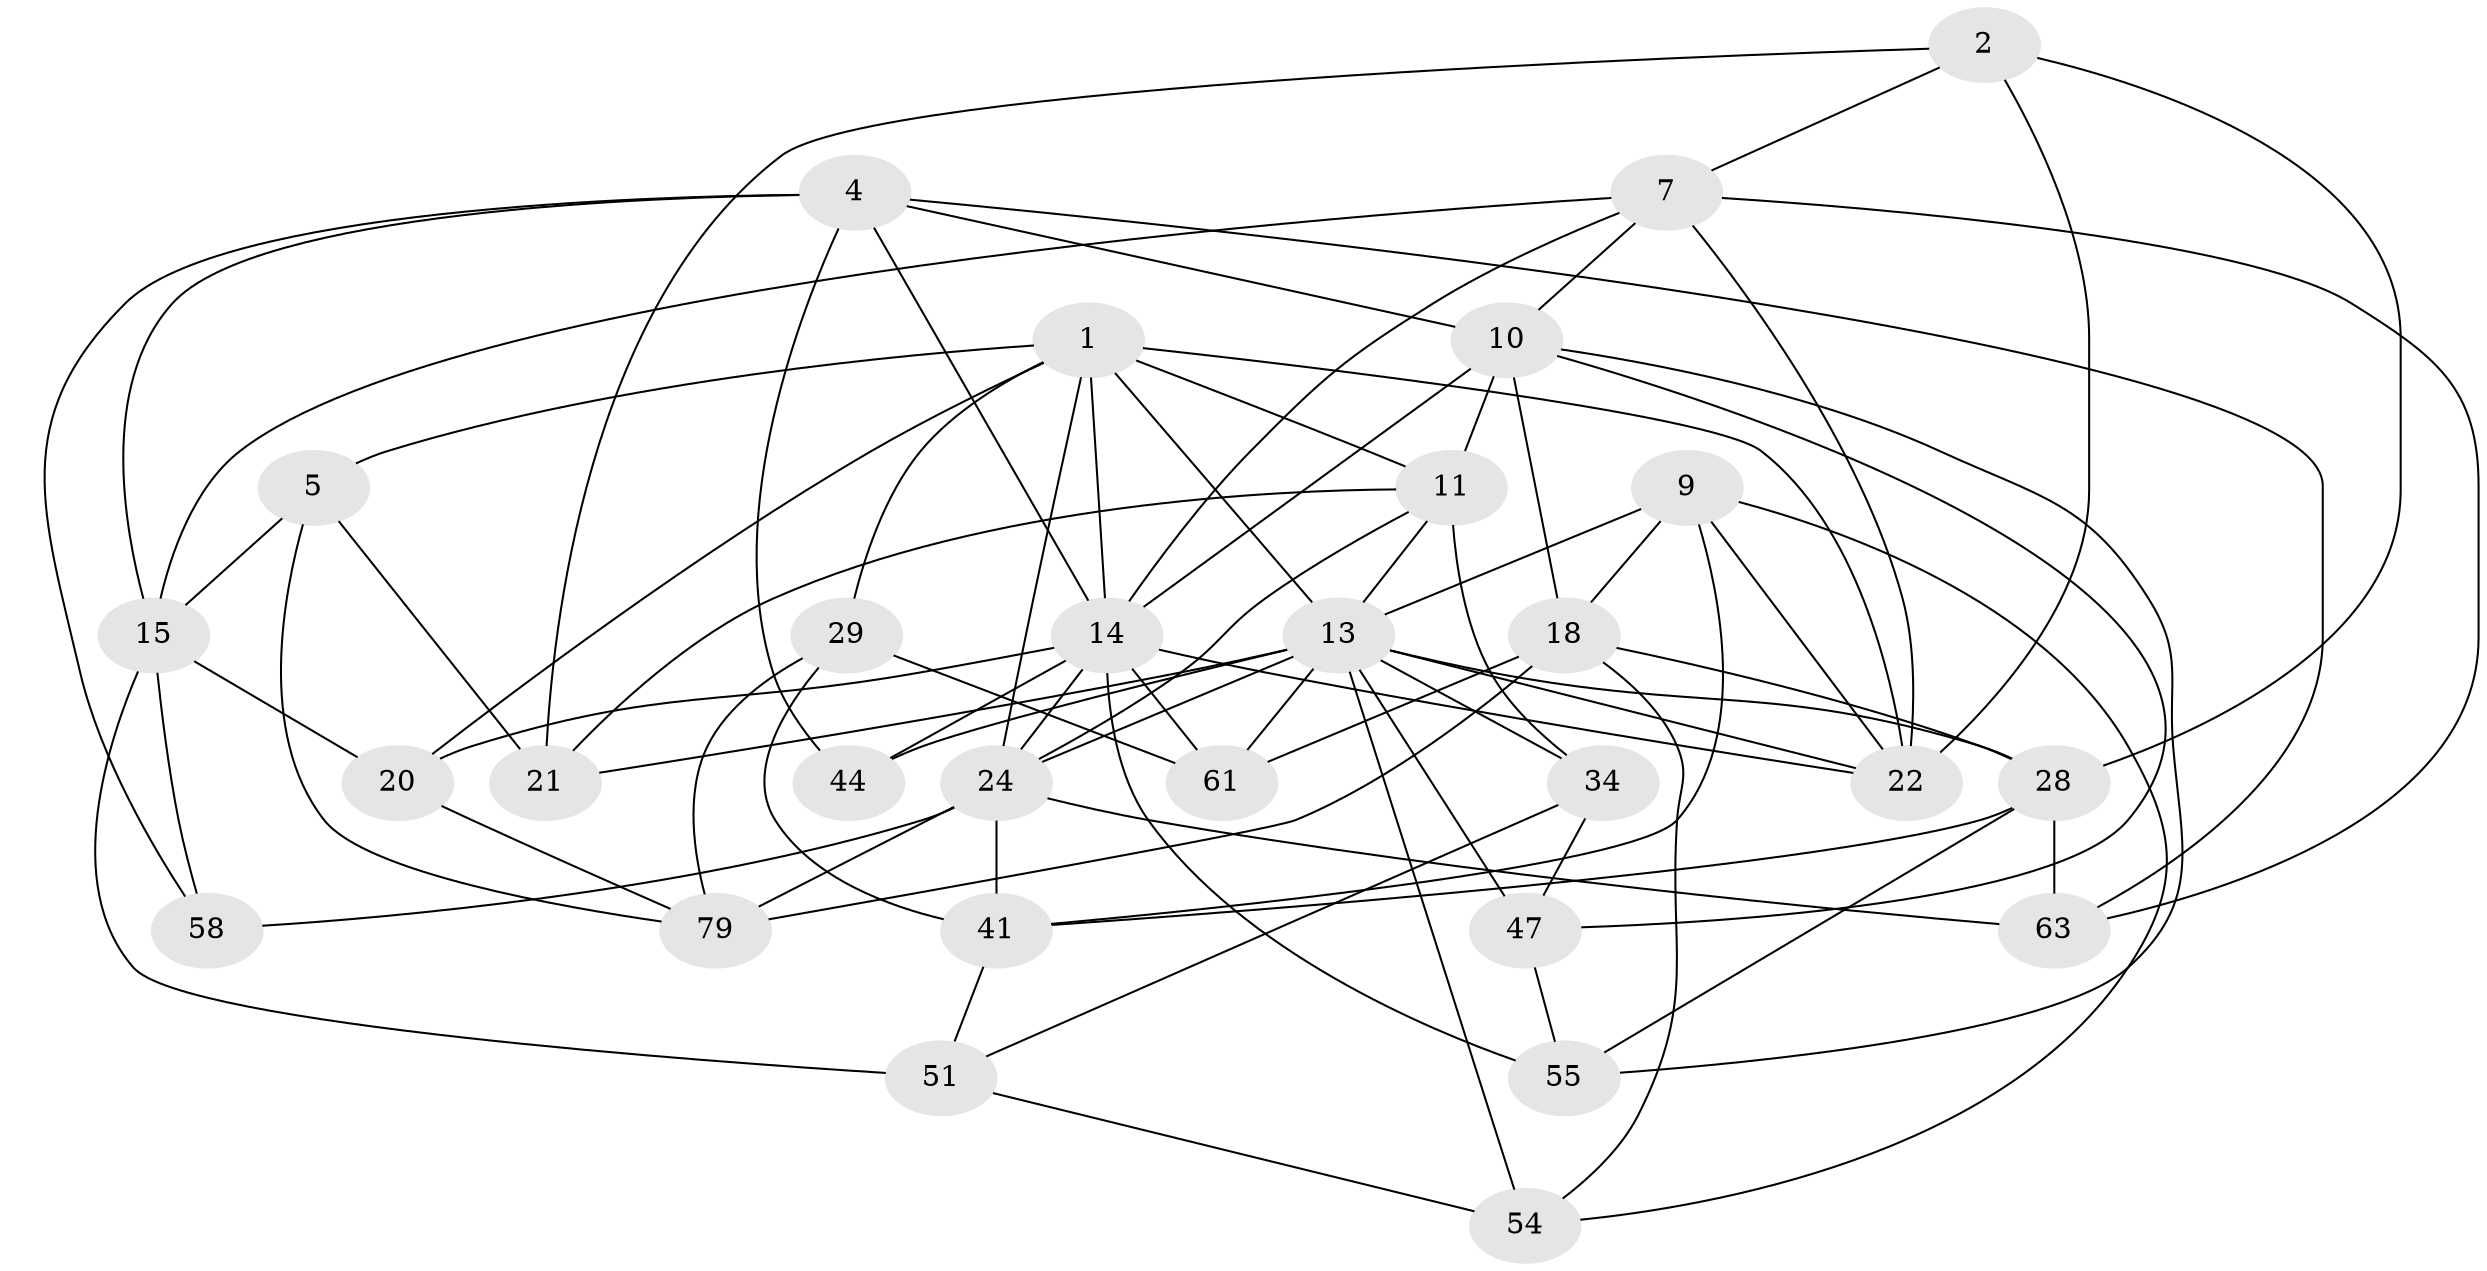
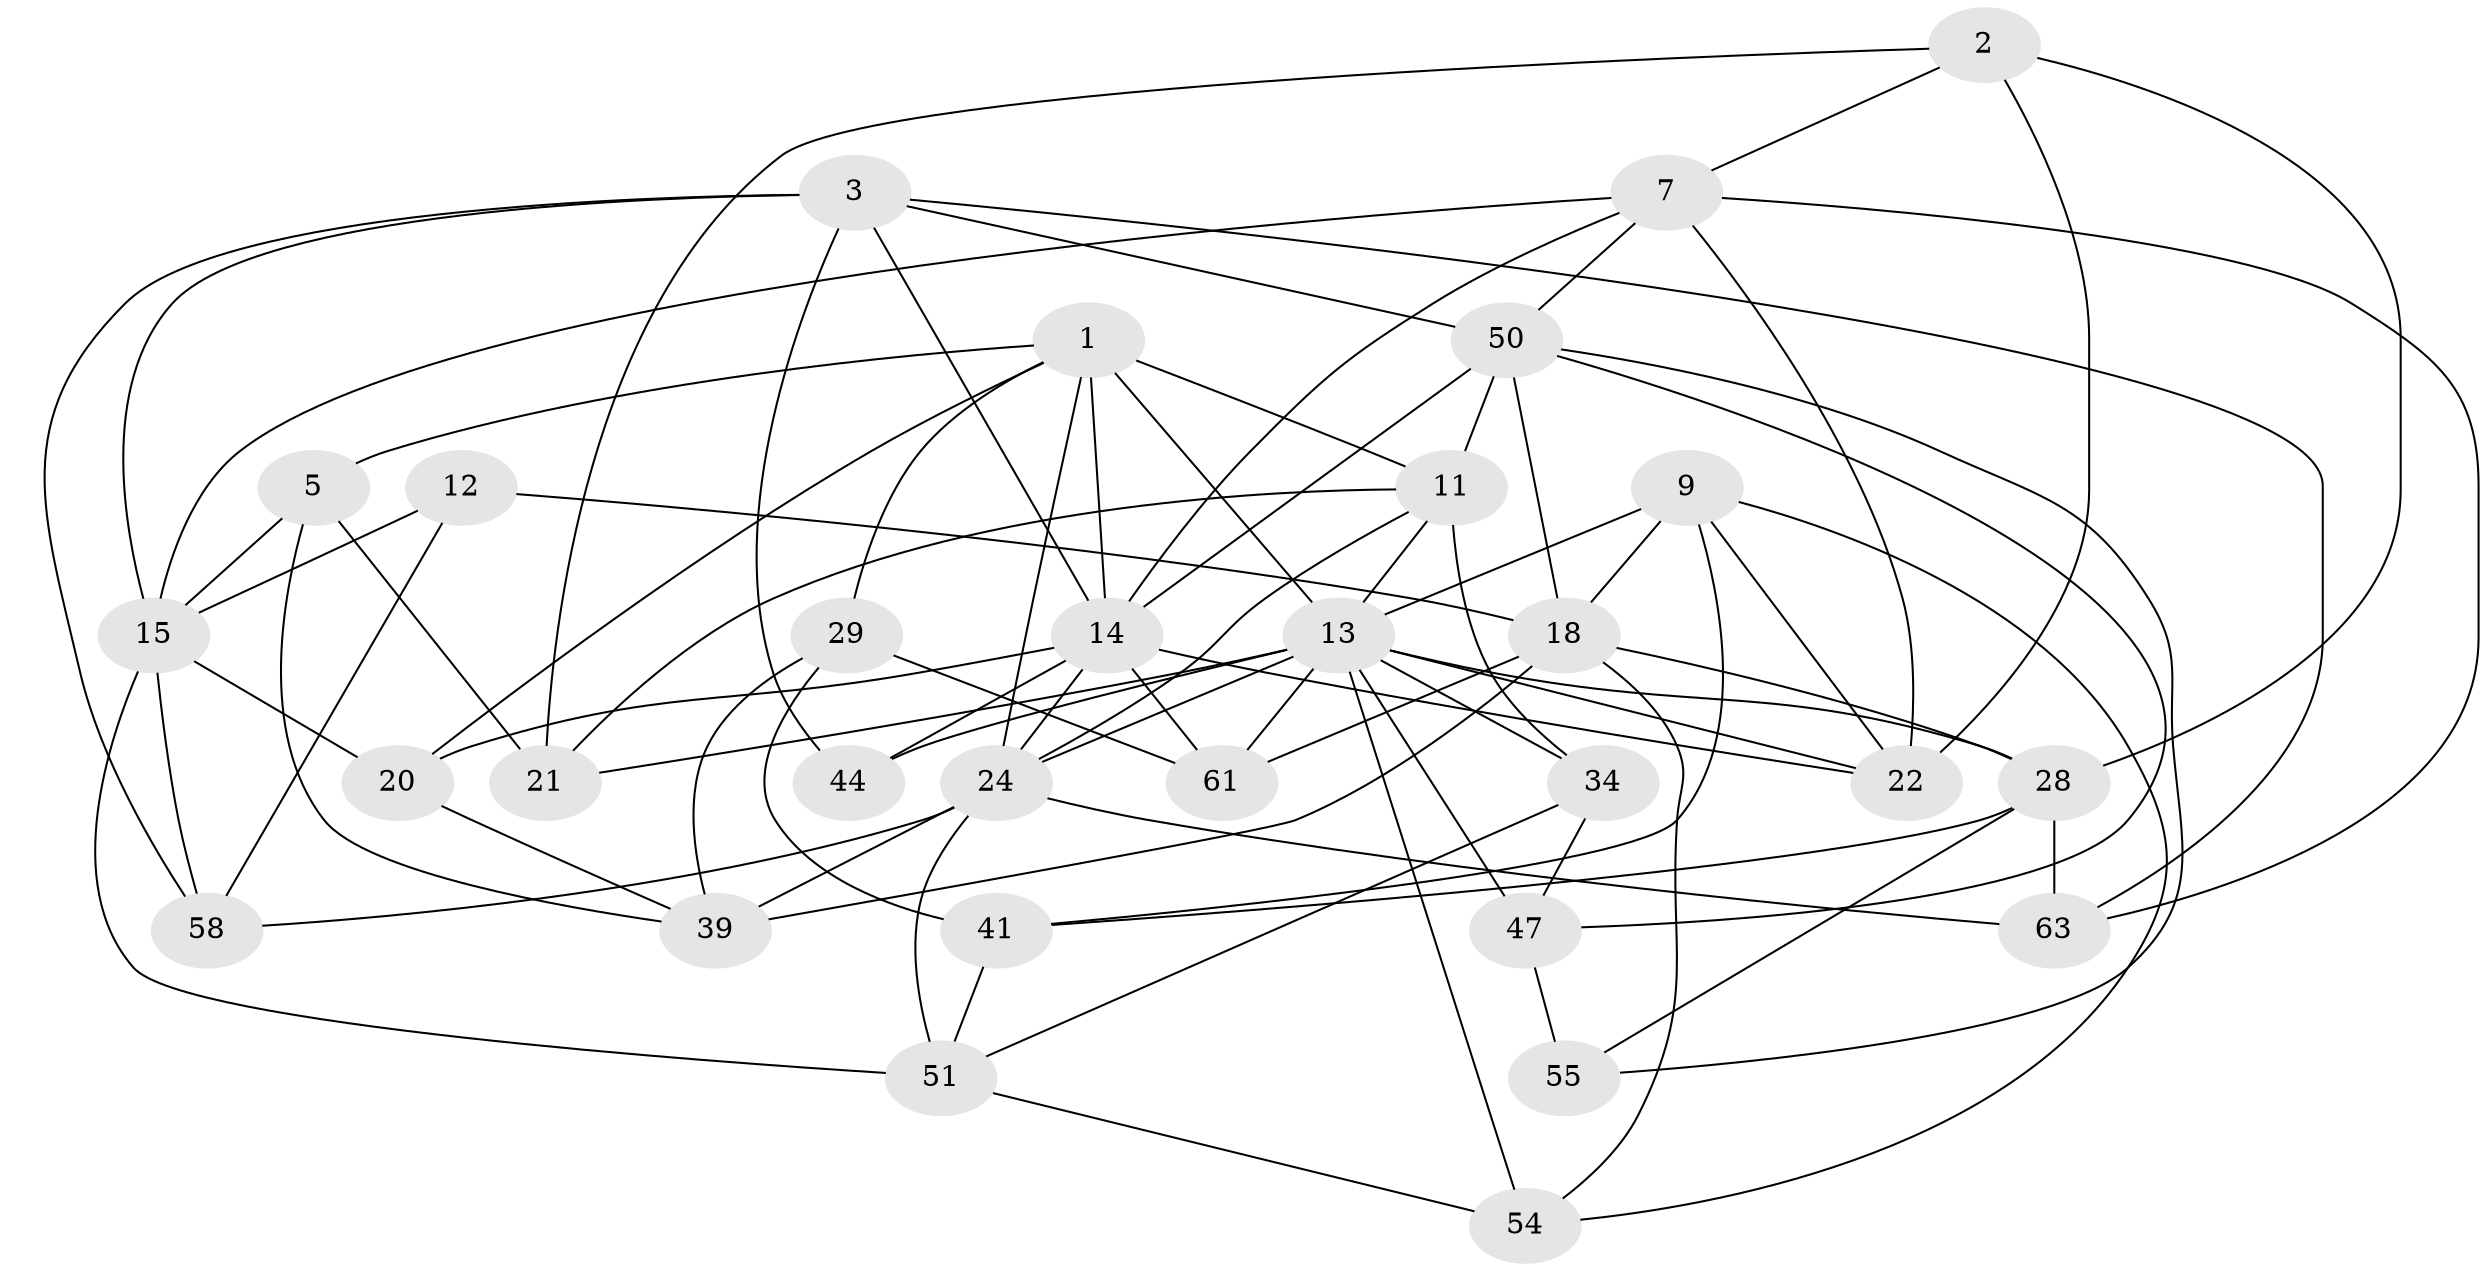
node "4": label "4" -> "3"
node "10": label "10" -> "50"
edge "1" -- "22": removed
node "12": added
edge "24" -- "41": now "24" -- "51"
edge "14" -- "55": removed
node "79": label "79" -> "39"
